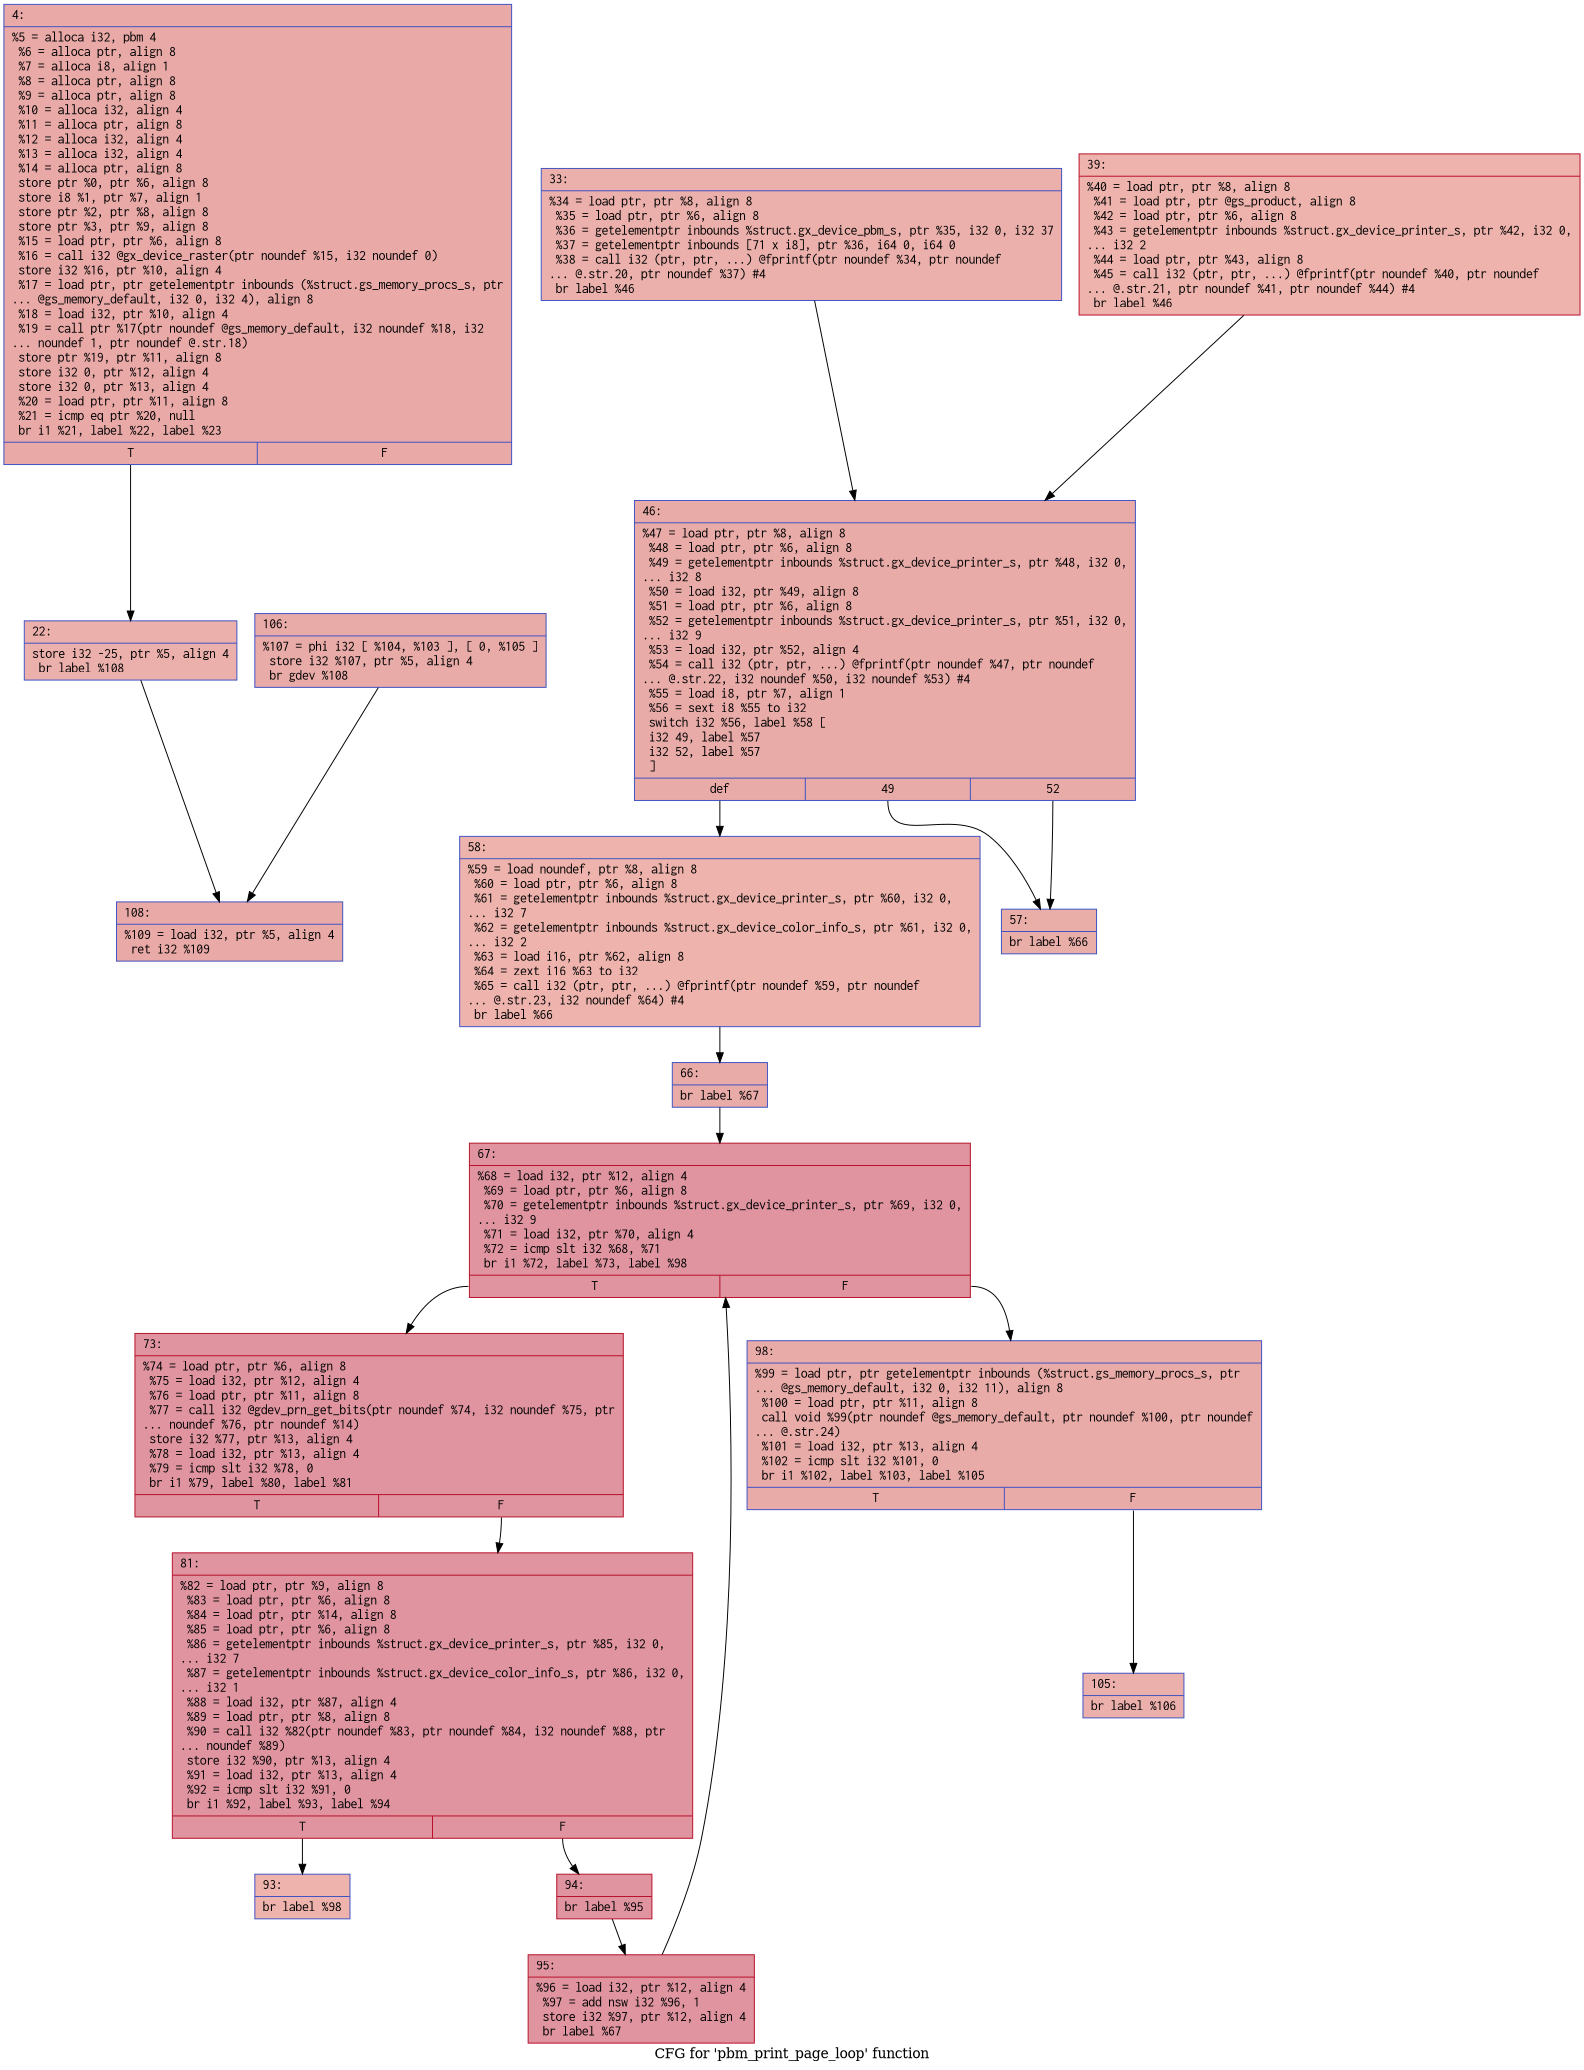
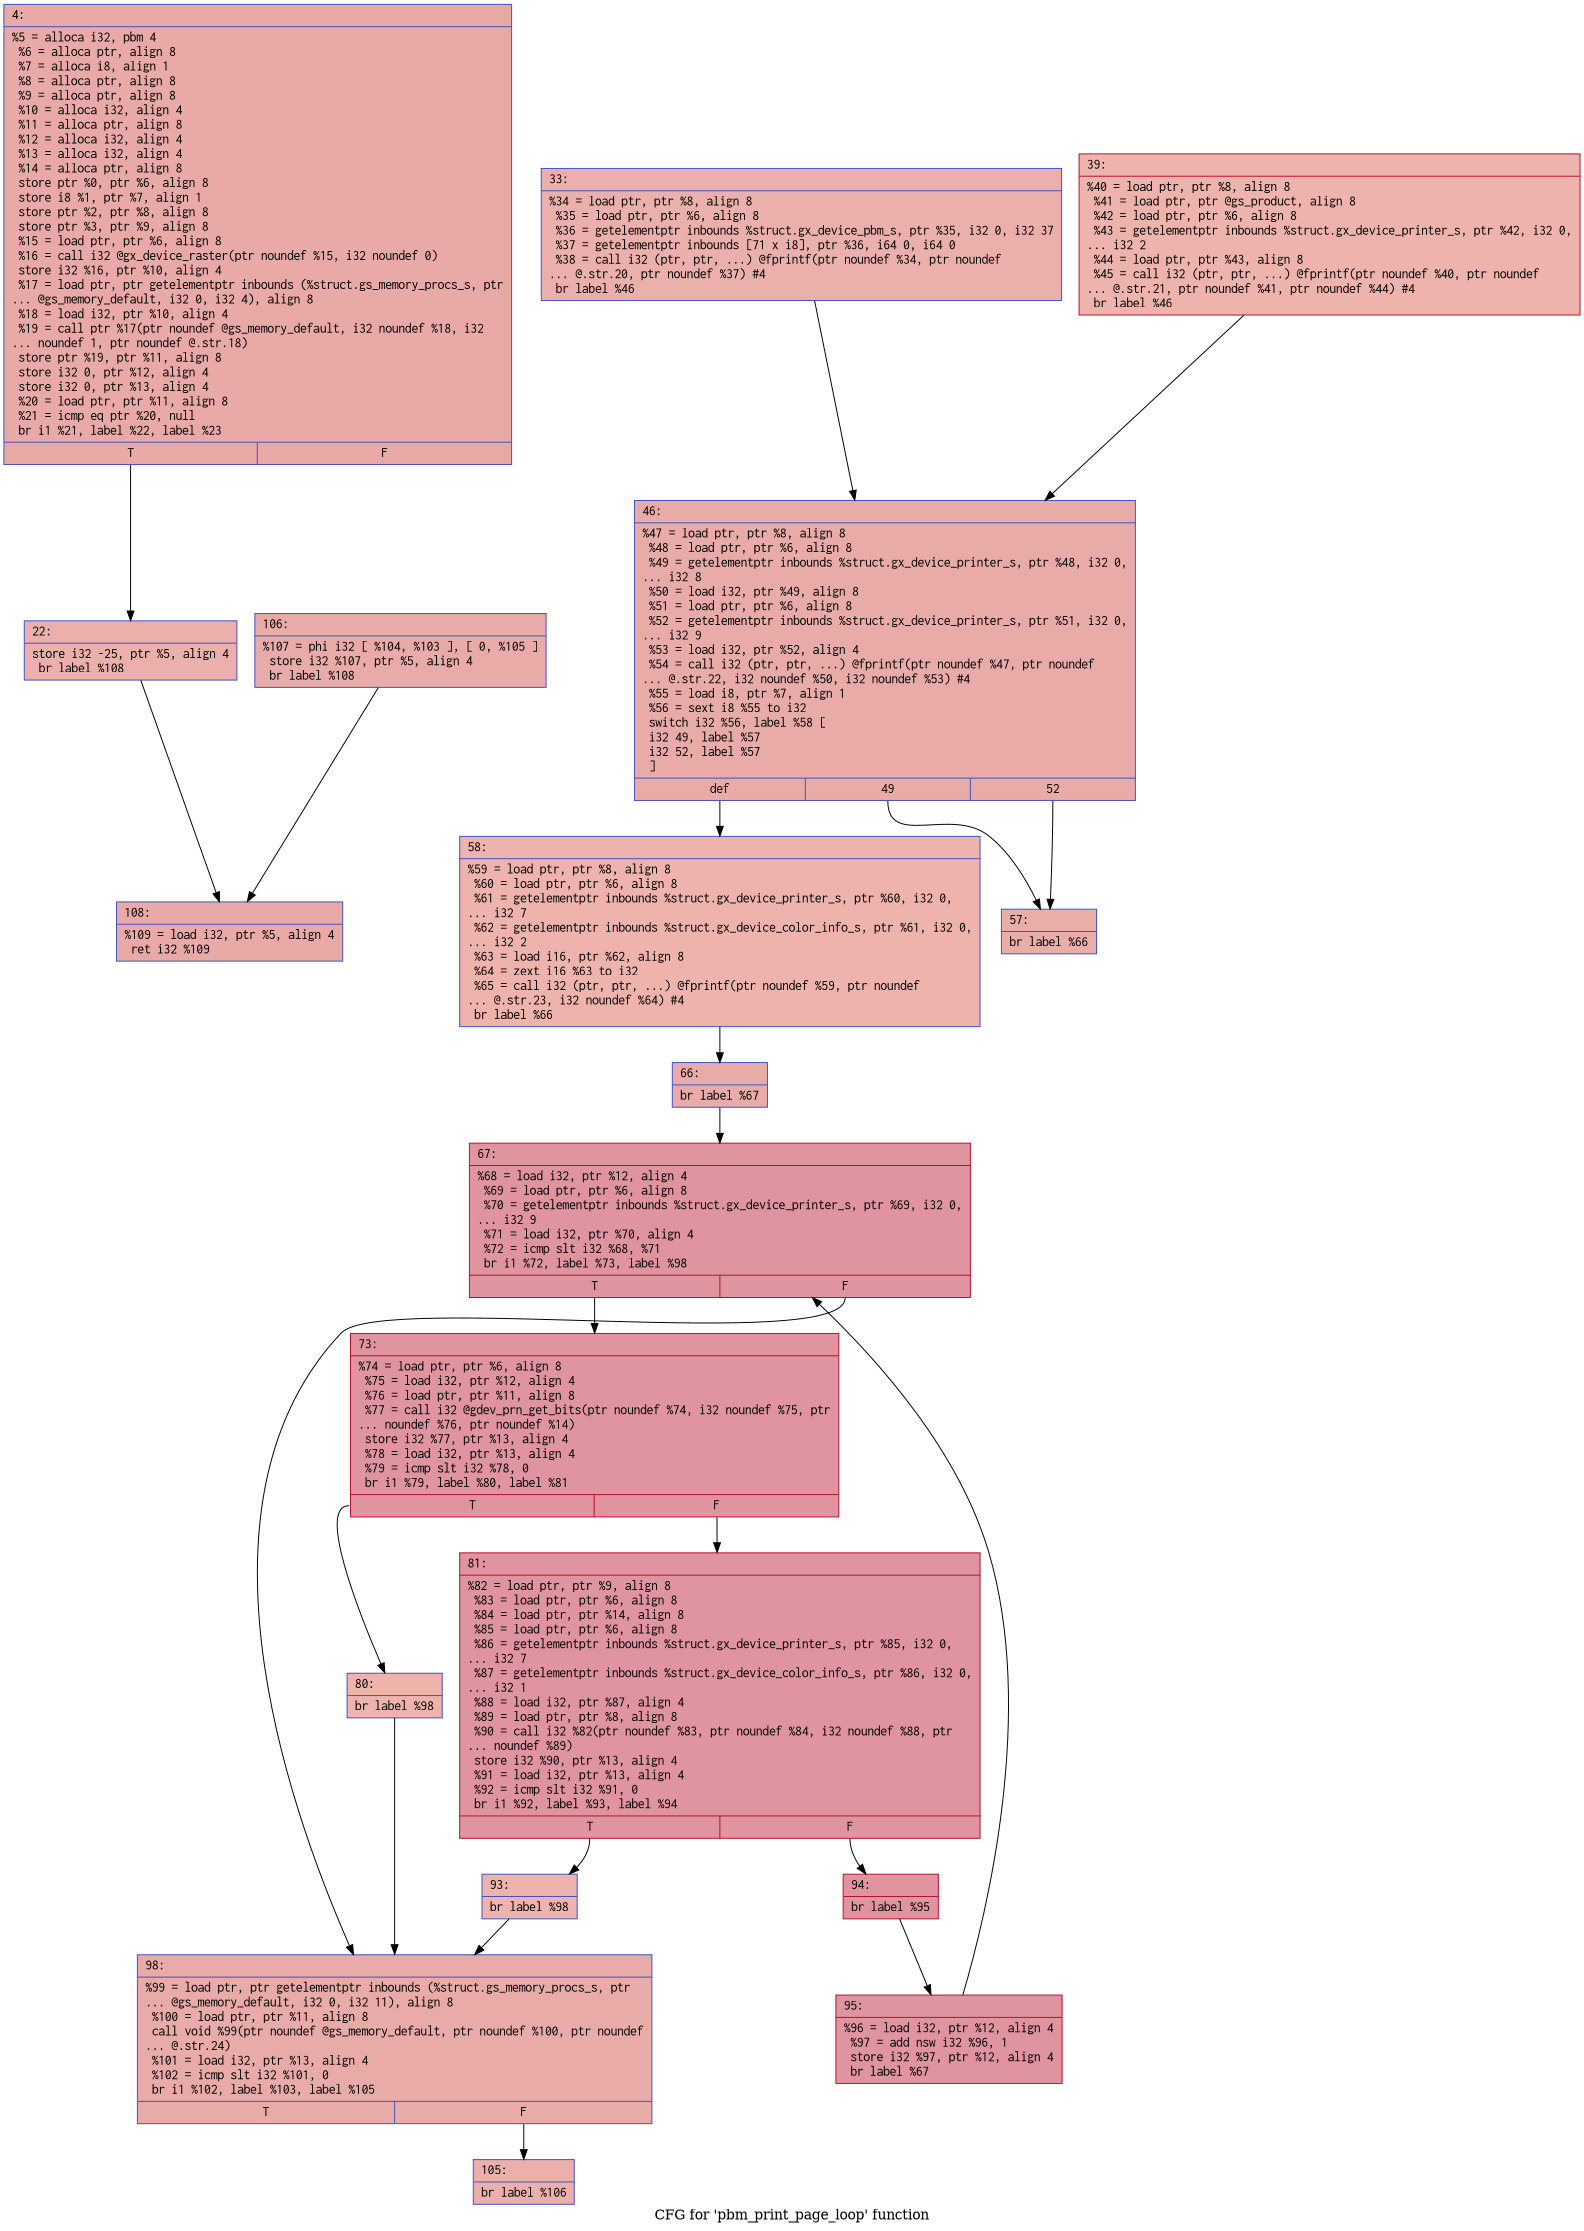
node "106:": text "br gdev %108" -> "br label %108"
node "58:": text "%59 = load noundef, ptr %8, align 8" -> "%59 = load ptr, ptr %8, align 8"
node "80:": added
edge "93:" -> "98:": added
